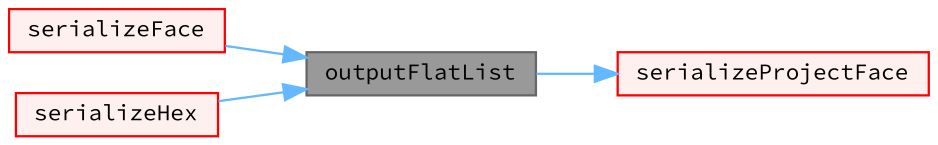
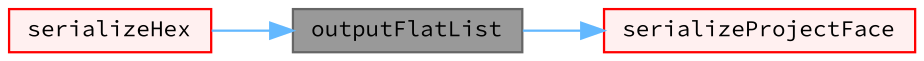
node "serializeFace": removed
